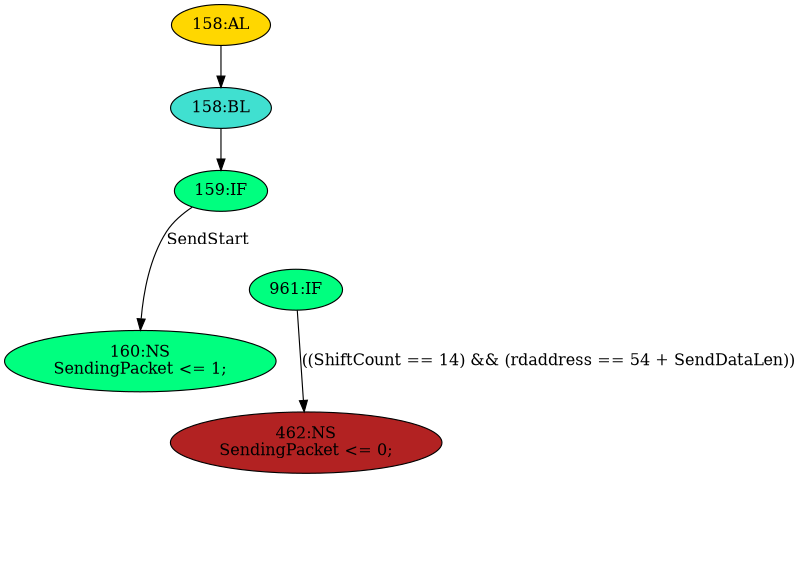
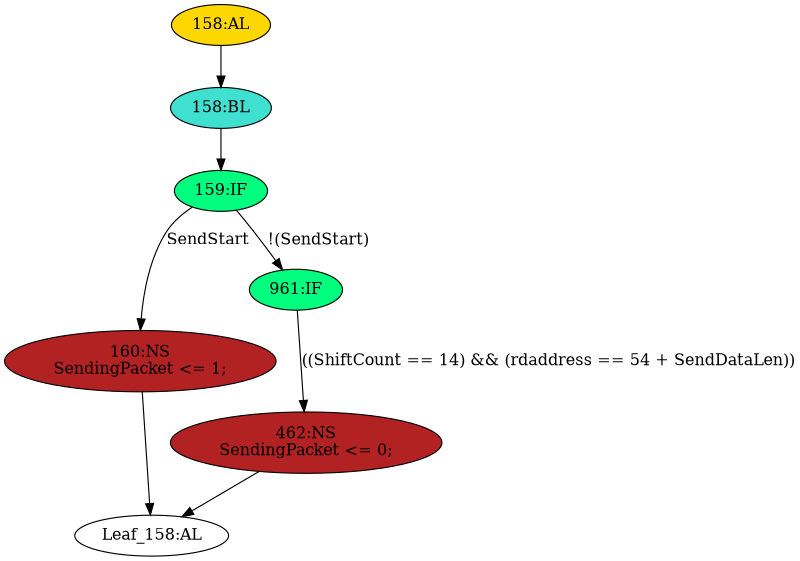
edge "159:IF" -> "961:IF": added, label "!(SendStart)"
node "160:NS SendingPacket <= 1;": fillcolor springgreen -> firebrick
node "Leaf_158:AL": added
